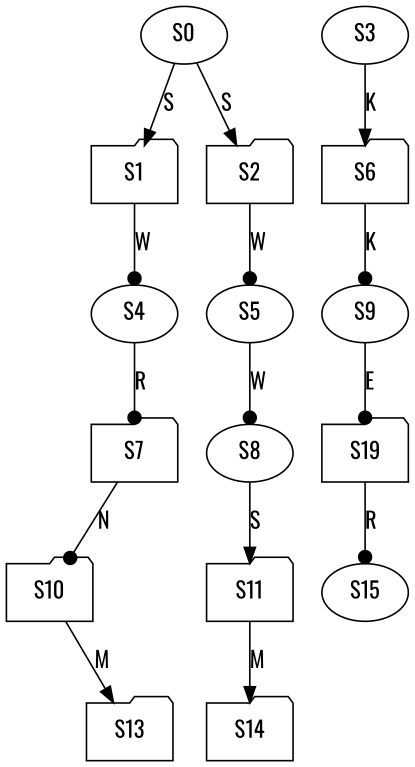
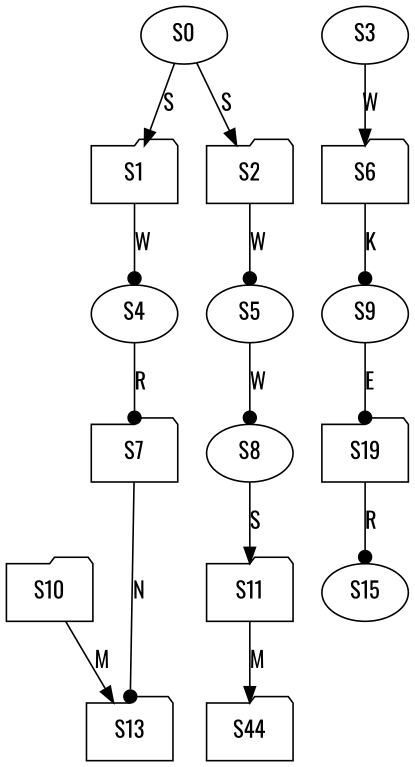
edge "S3" -> "S6": label "K" -> "W"
edge "S7" -> "S10": now "S7" -> "S13"
node "S14": label "S14" -> "S44"
